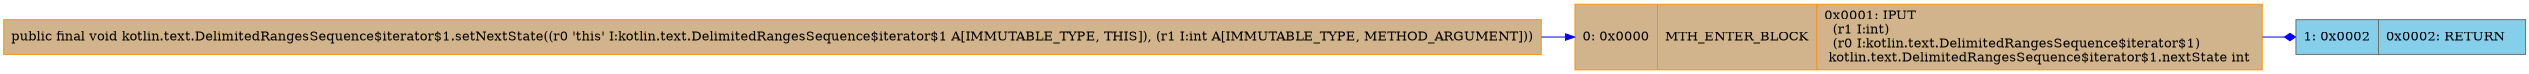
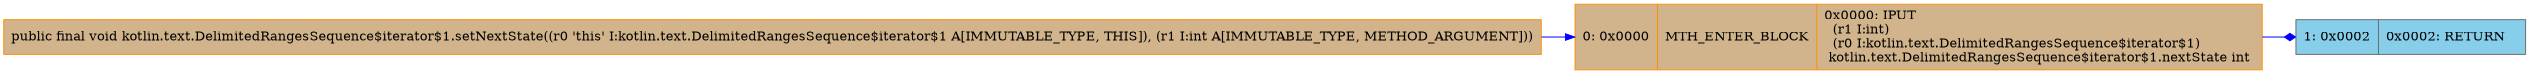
node "0: 0x0000": text "0x0001: IPUT" -> "0x0000: IPUT"
